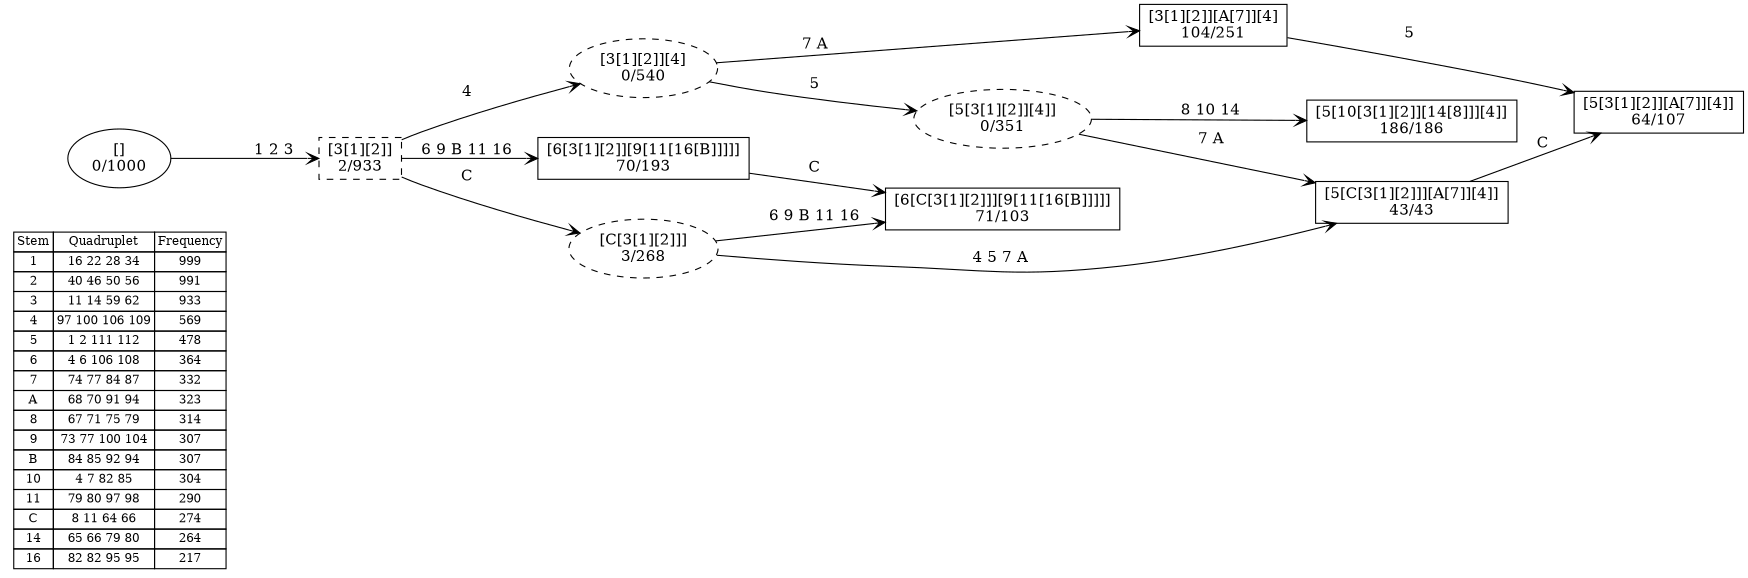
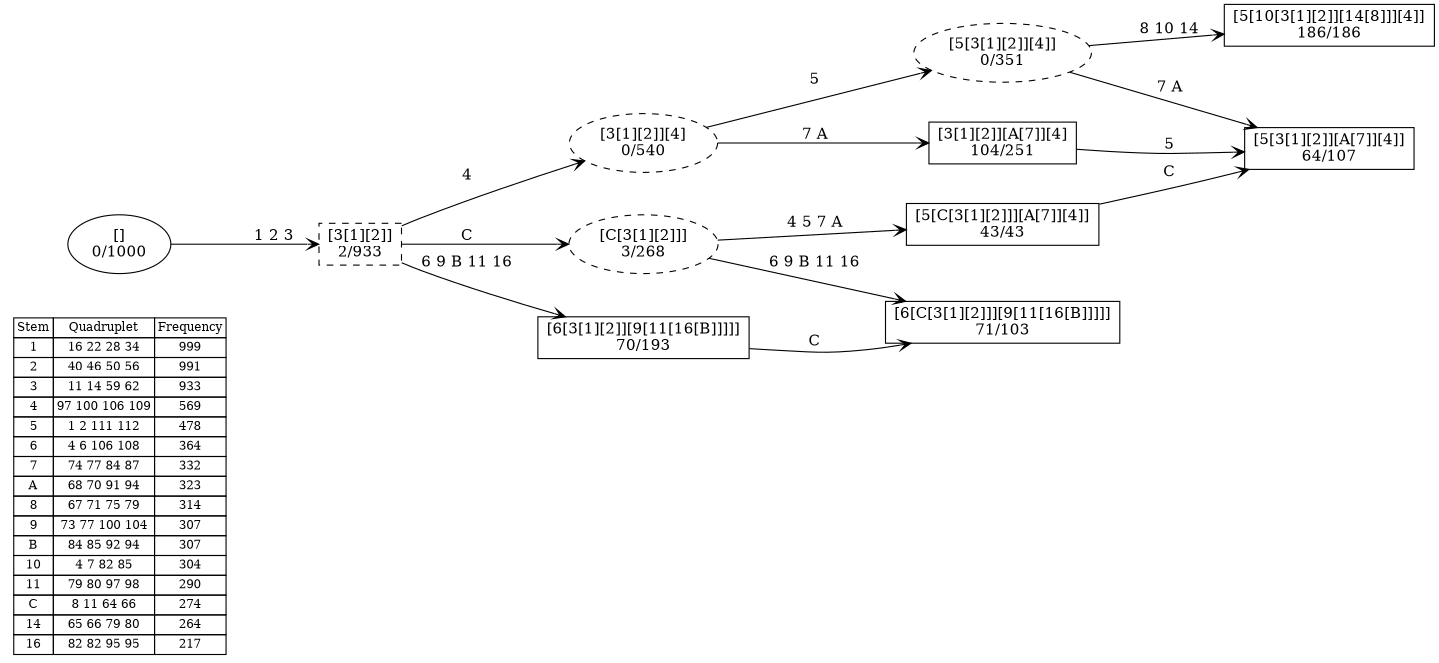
edge "[5[3[1][2]][4]] 0/351" -> "[5[C[3[1][2]]][A[7]][4]] 43/43": now "[5[3[1][2]][4]] 0/351" -> "[5[3[1][2]][A[7]][4]] 64/107"
